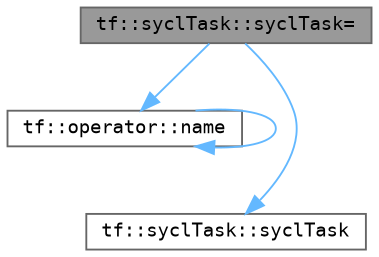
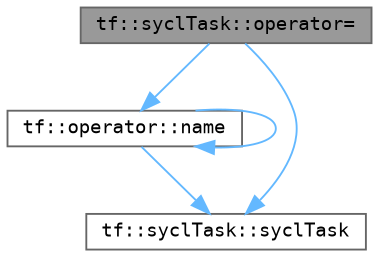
node "tf::syclTask::syclTask=": label "tf::syclTask::syclTask=" -> "tf::syclTask::operator="
edge "tf::operator::name" -> "tf::syclTask::syclTask": added
